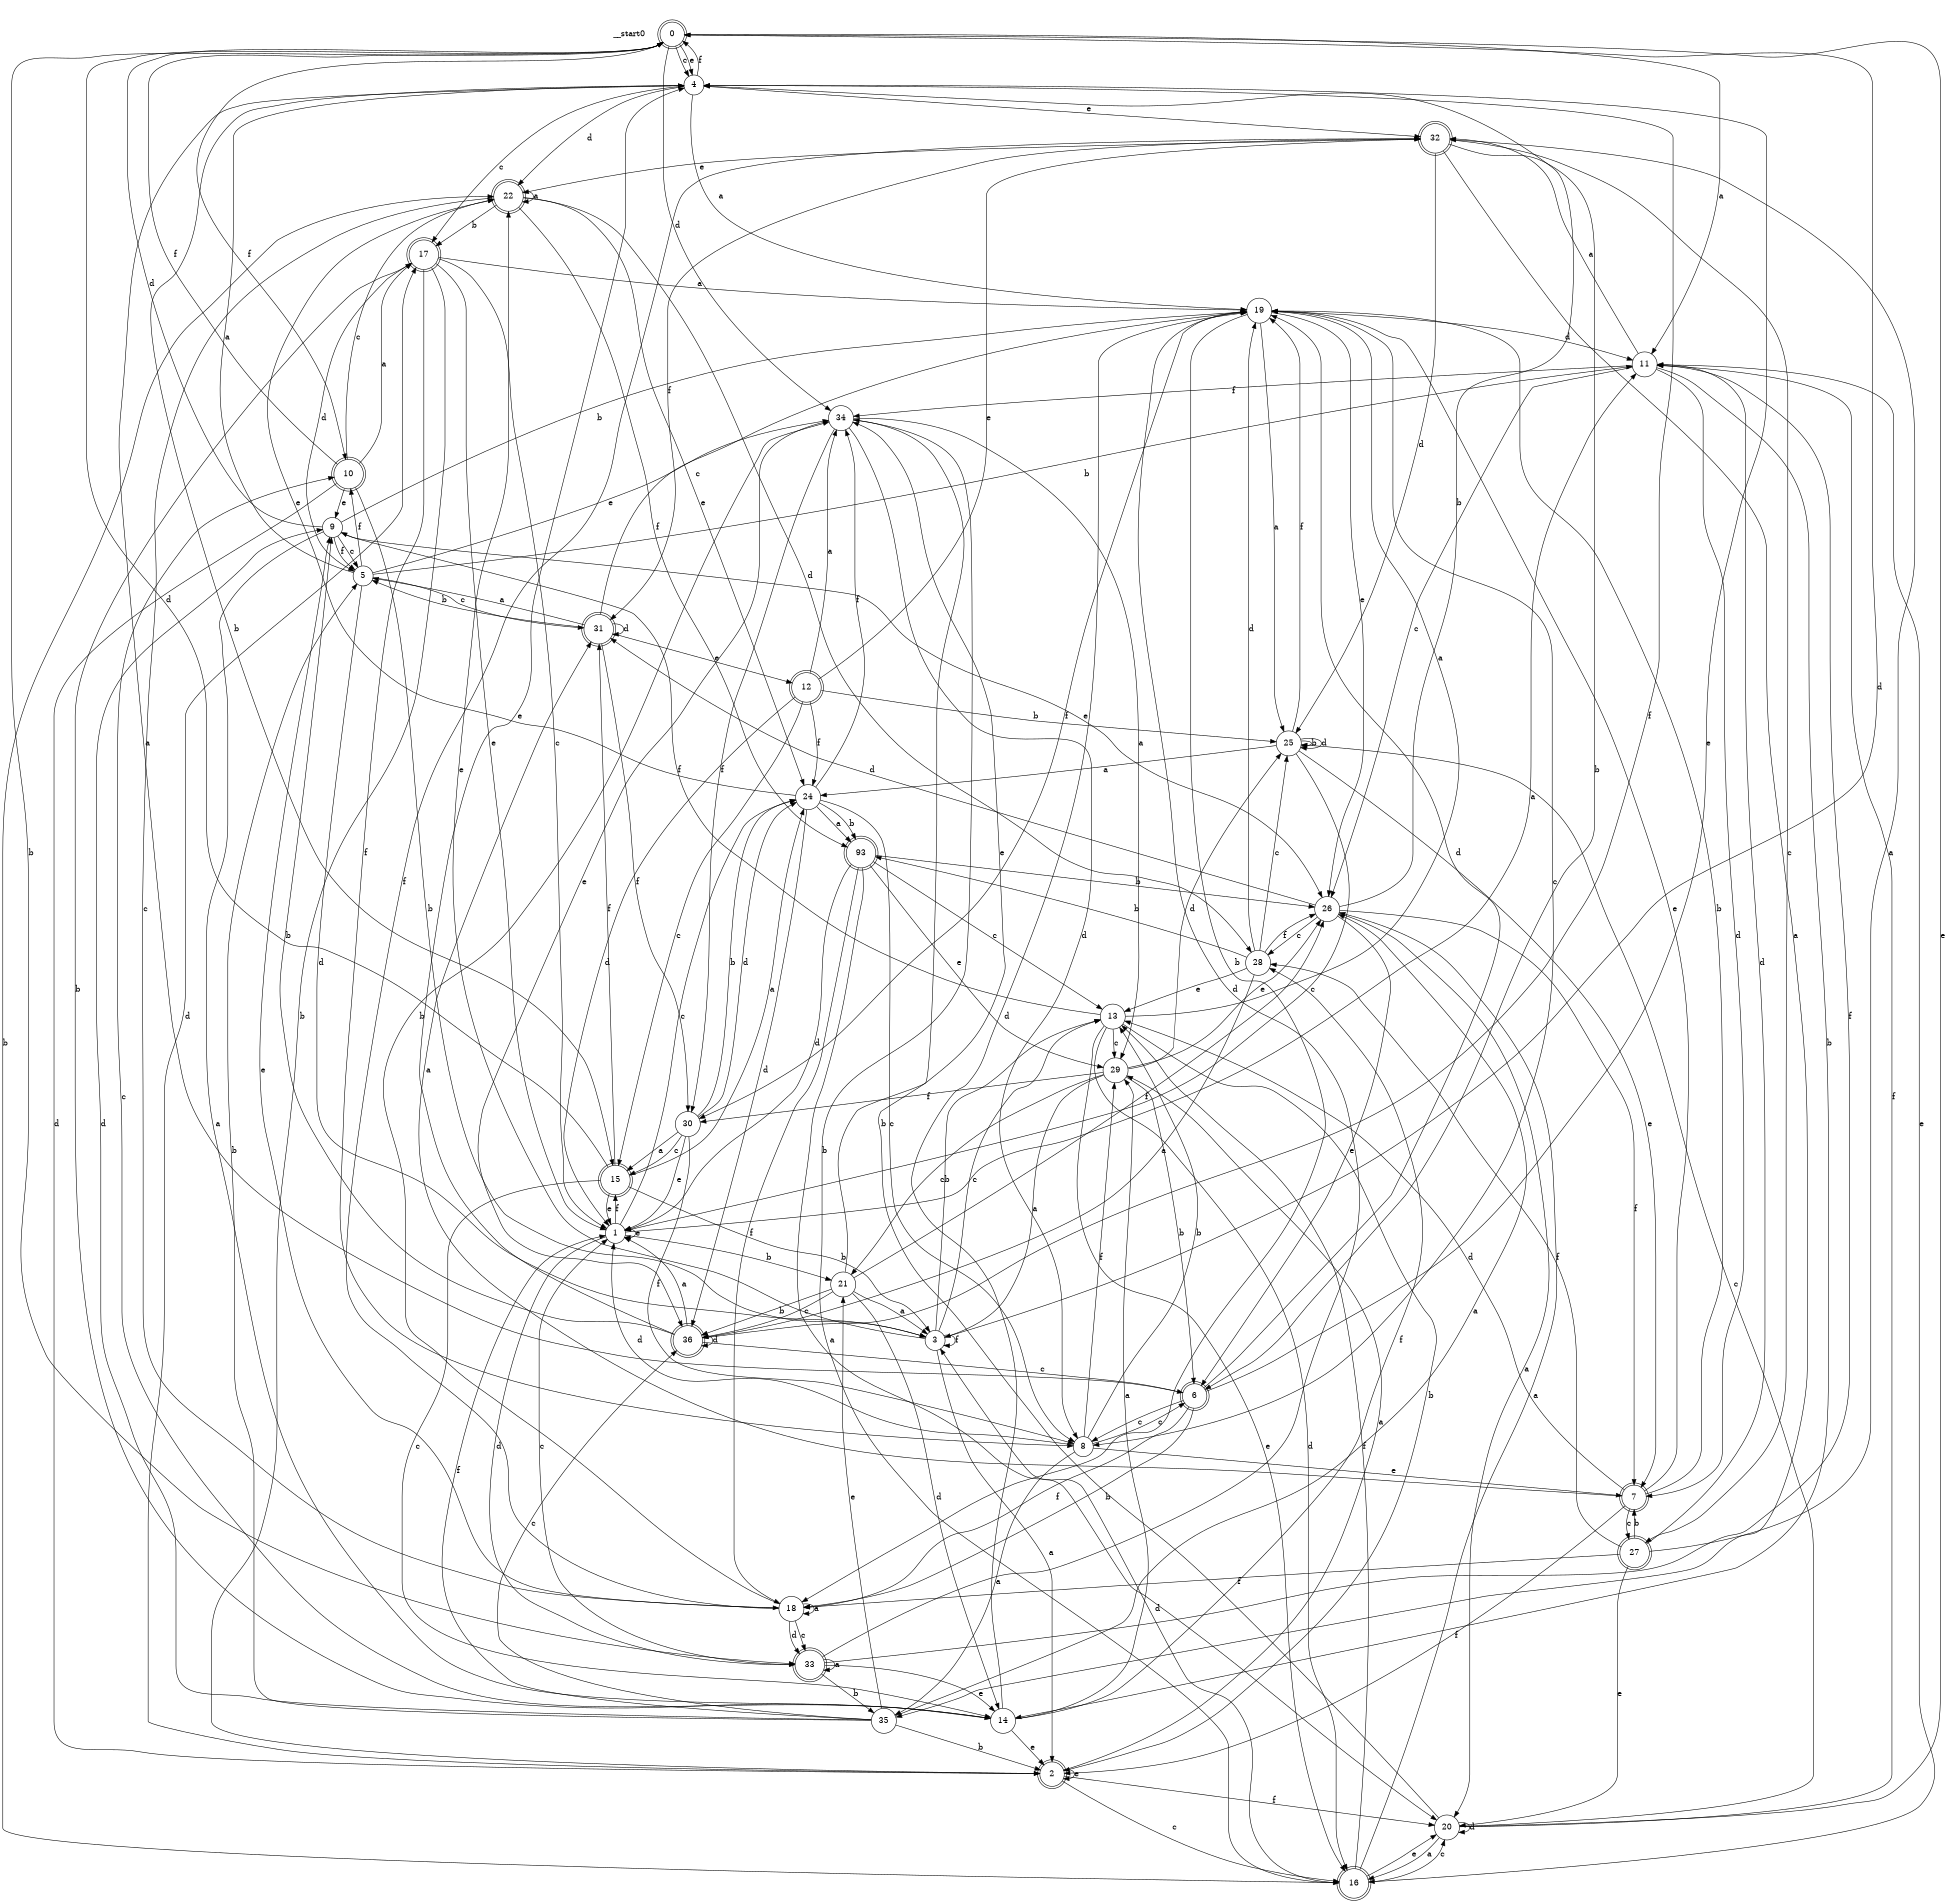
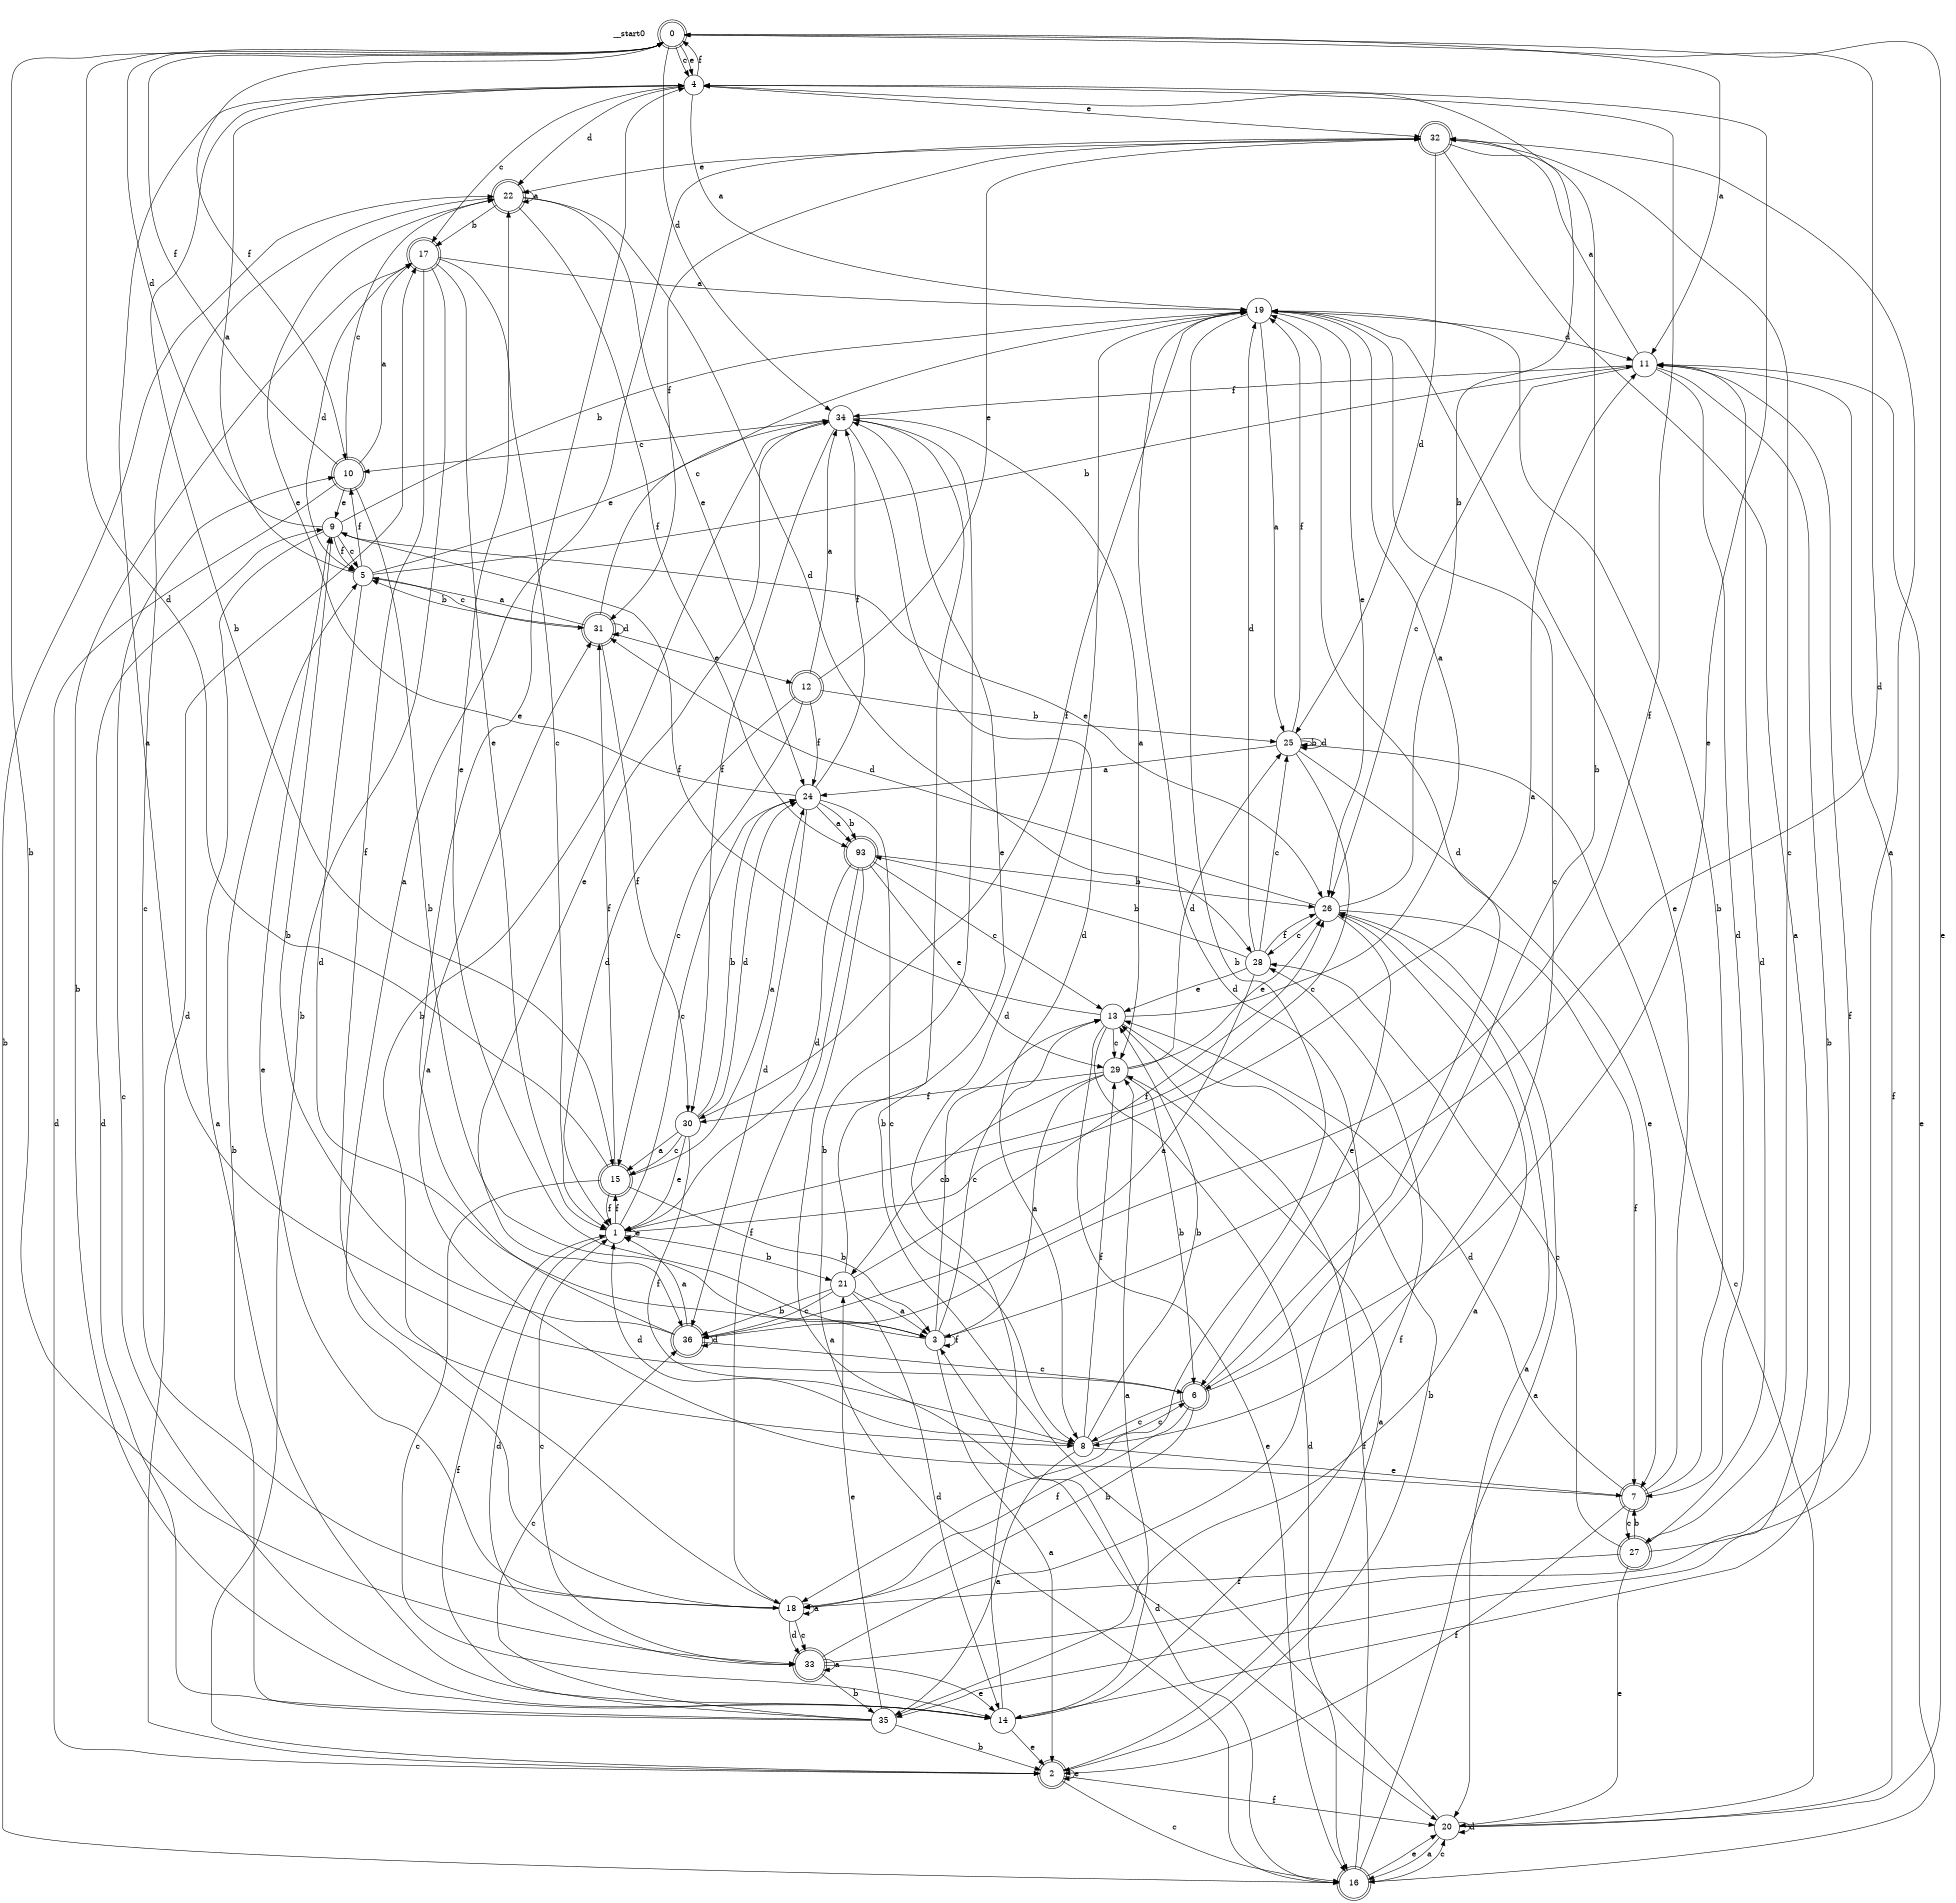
edge "34" -> "10": added, label "c"
edge "18" -> "32": label "f" -> "a"
edge "15" -> "1": label "e" -> "f"
edge "27" -> "28": label "f" -> "c"
